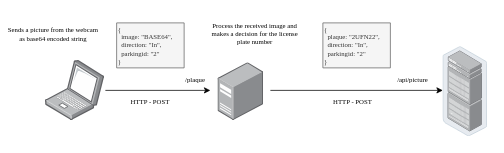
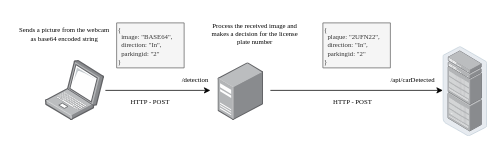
node "Sends a picture from the webcam as base64 encoded string": moved (53, 34) -> (64, 34)
node "/plaque": label "/plaque" -> "/detection"
node "/api/picture": label "/api/picture" -> "/api/carDetected"
